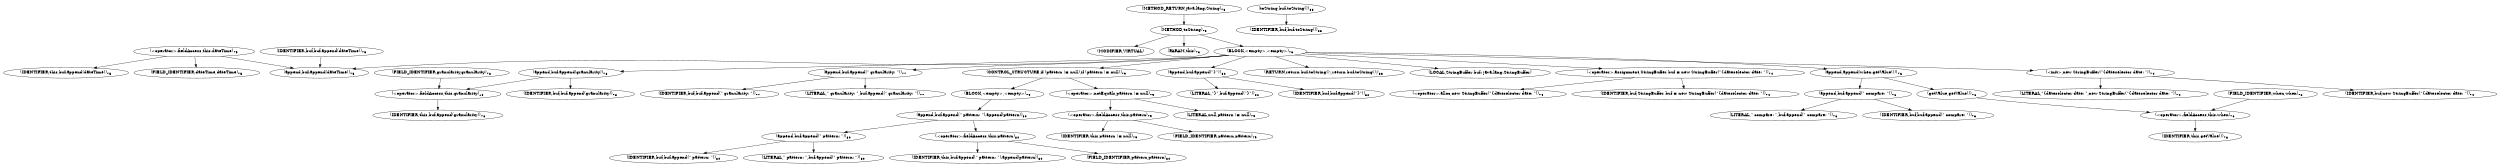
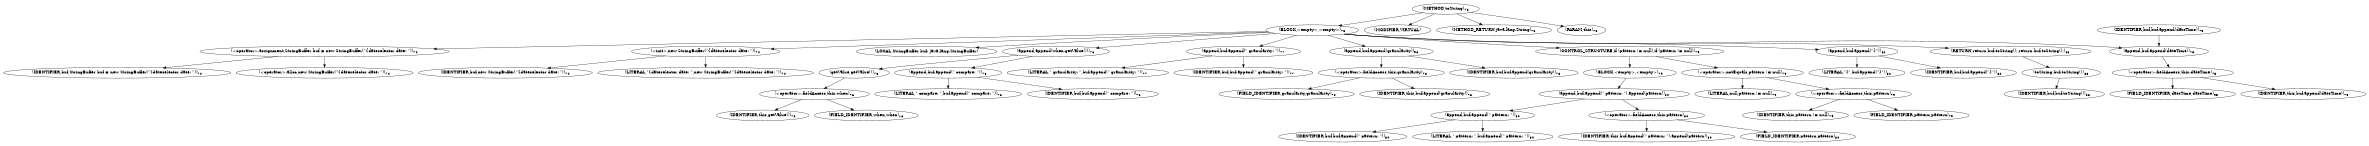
edge "(METHOD_RETURN,java.lang.String)" -> "(METHOD,toString)": reversed
edge "(<operator>.fieldAccess,this.dateTime)" -> "(append,buf.append(dateTime))": reversed
edge "(RETURN,return buf.toString();,return buf.toString();)" -> "(toString,buf.toString())": added
node "(FIELD_IDENTIFIER,dateTime,dateTime)": text "75" -> "95"
node "(append,buf.append(granularity))": text "78" -> "98"
edge "(FIELD_IDENTIFIER,granularity,granularity)" -> "(<operator>.fieldAccess,this.granularity)": reversed
node "(<operator>.fieldAccess,this.granularity)": text "18" -> "78"
node "(FIELD_IDENTIFIER,when,when)": text "76" -> "16"
edge "(FIELD_IDENTIFIER,when,when)" -> "(<operator>.fieldAccess,this.when)": reversed
